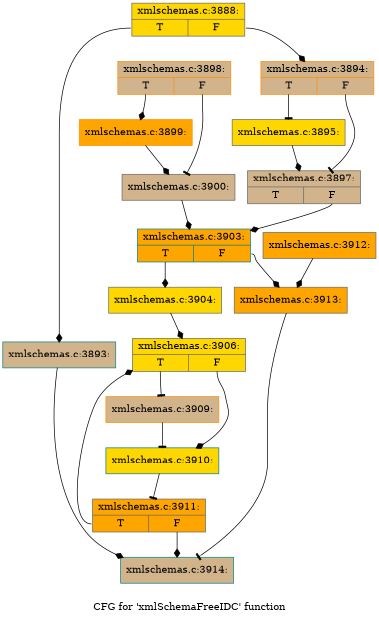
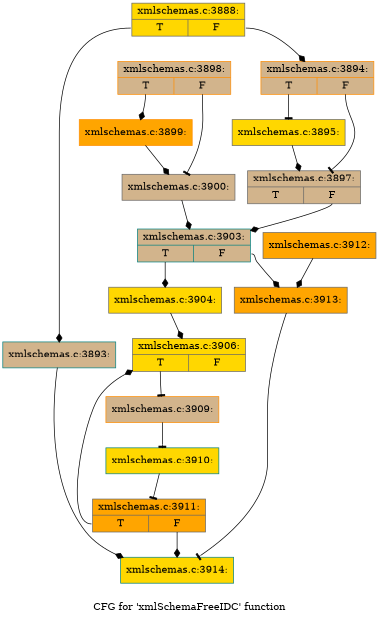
node "xmlschemas.c:3903:": fillcolor orange -> tan
edge "xmlschemas.c:3906:" -> "xmlschemas.c:3910:": removed
node "xmlschemas.c:3914:": fillcolor tan -> gold
